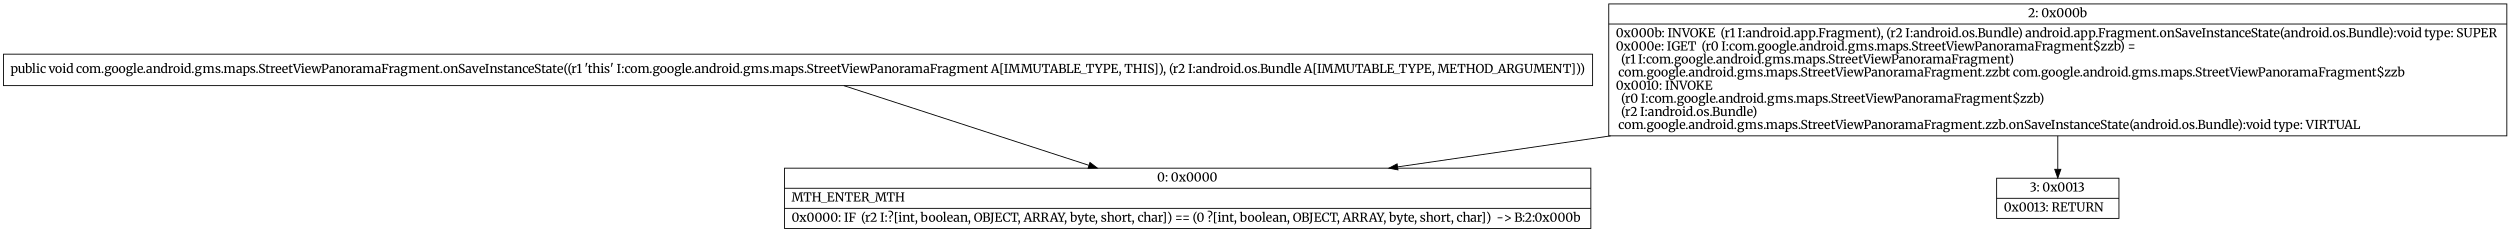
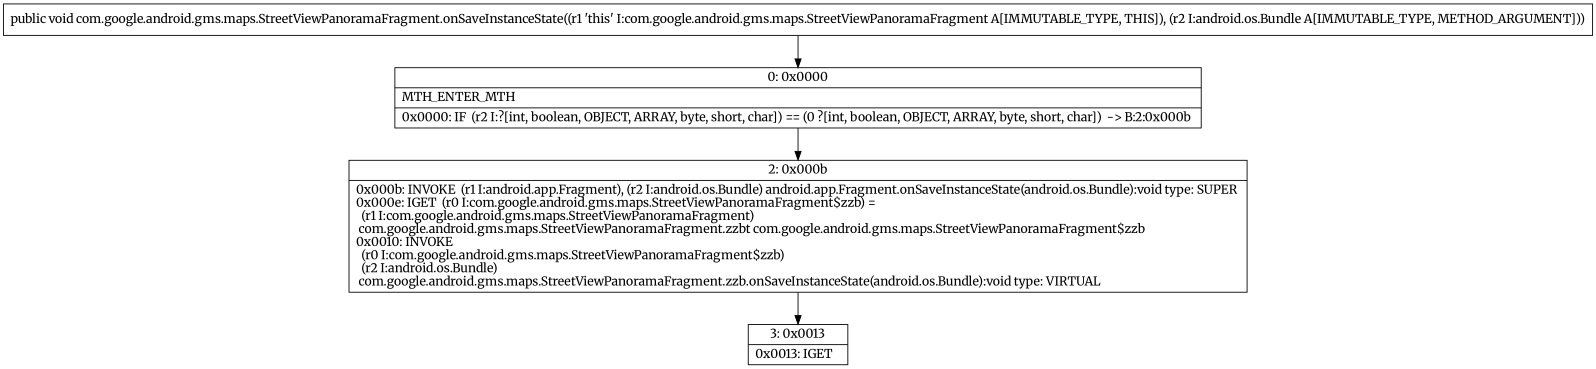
edge "2: 0x000b" -> "0: 0x0000": reversed
node "3: 0x0013": text "0x0013: RETURN" -> "0x0013: IGET"
